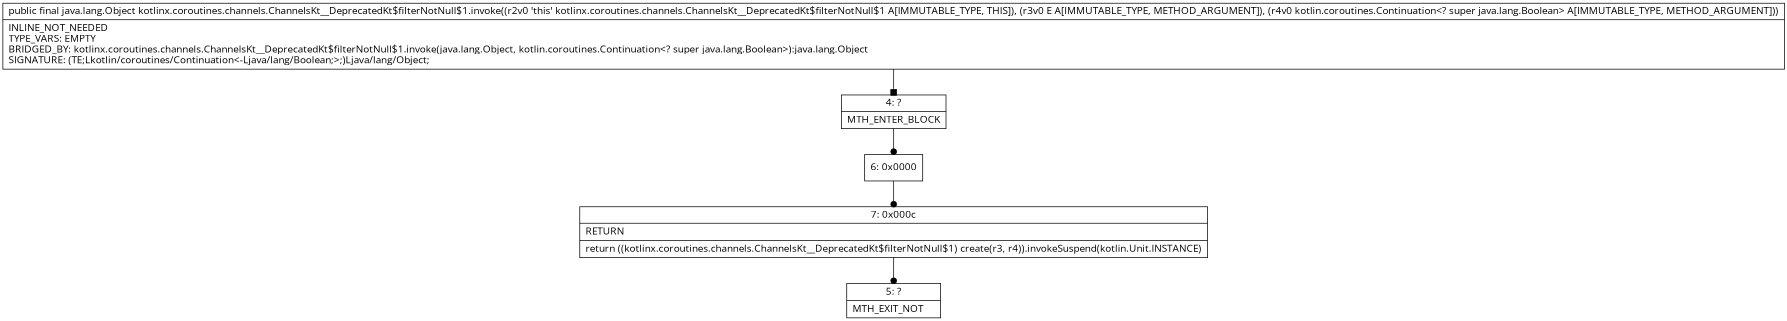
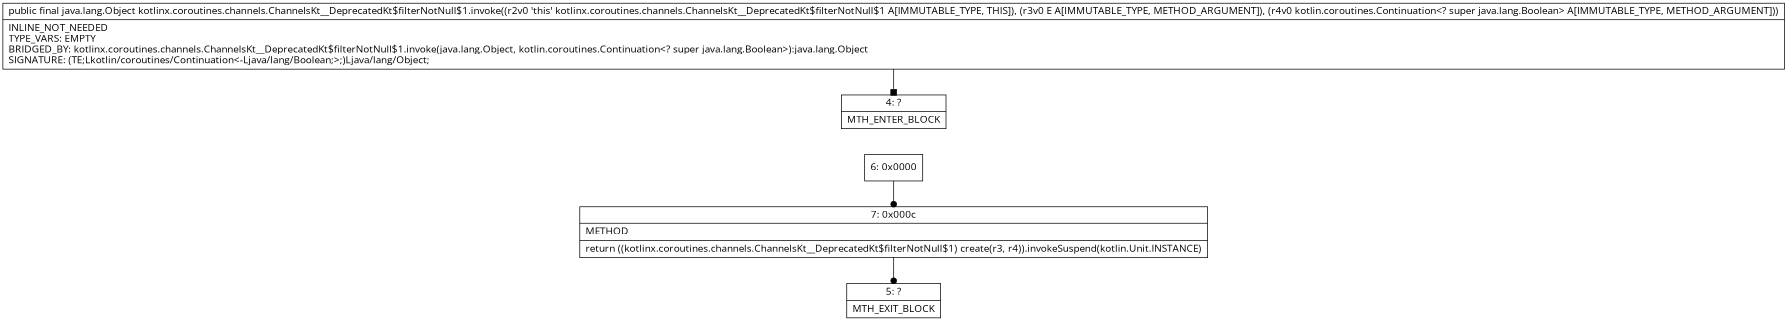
edge "4: ?" -> "6: 0x0000": removed
node "7: 0x000c": text "RETURN" -> "METHOD"
node "5: ?": text "MTH_EXIT_NOT" -> "MTH_EXIT_BLOCK"
